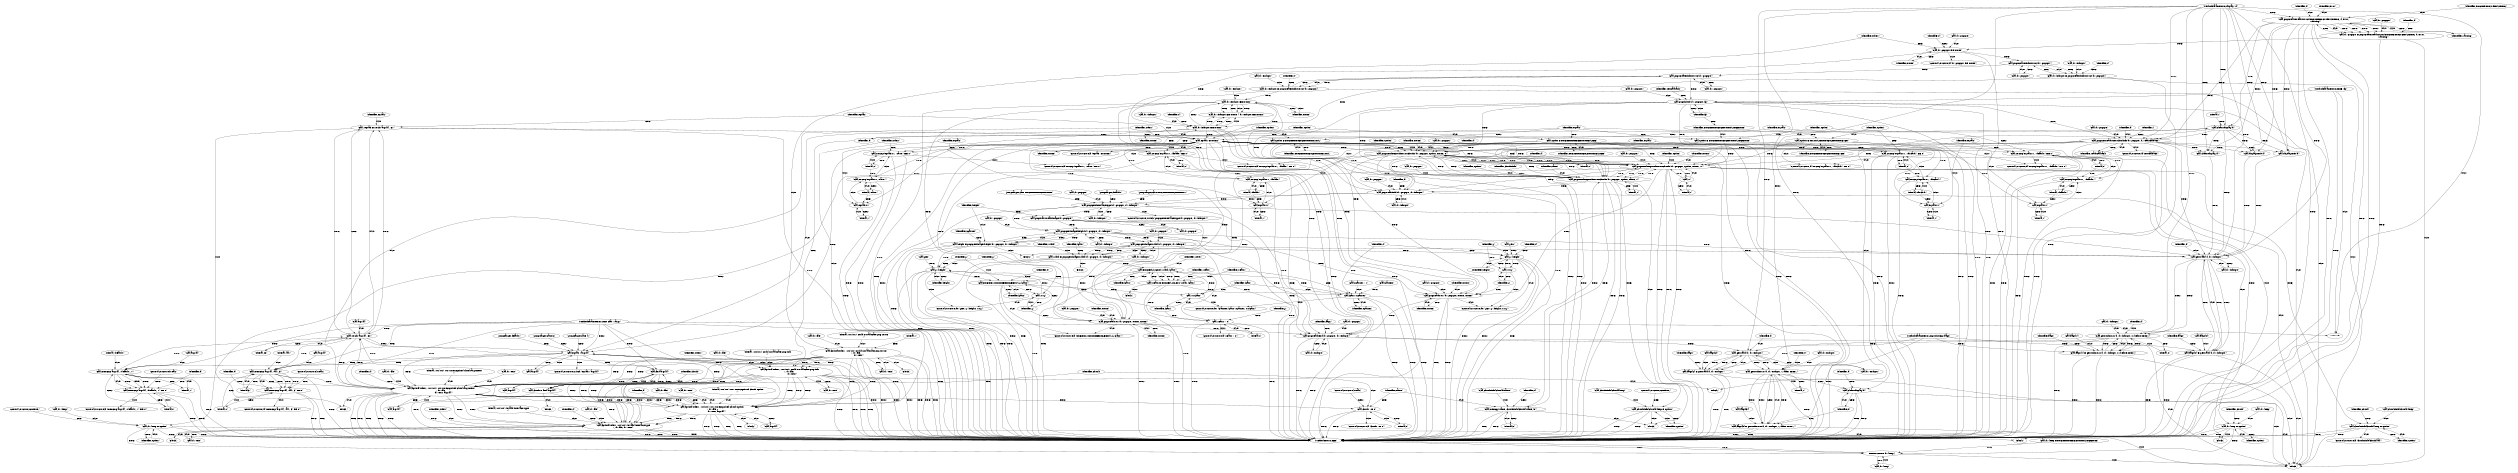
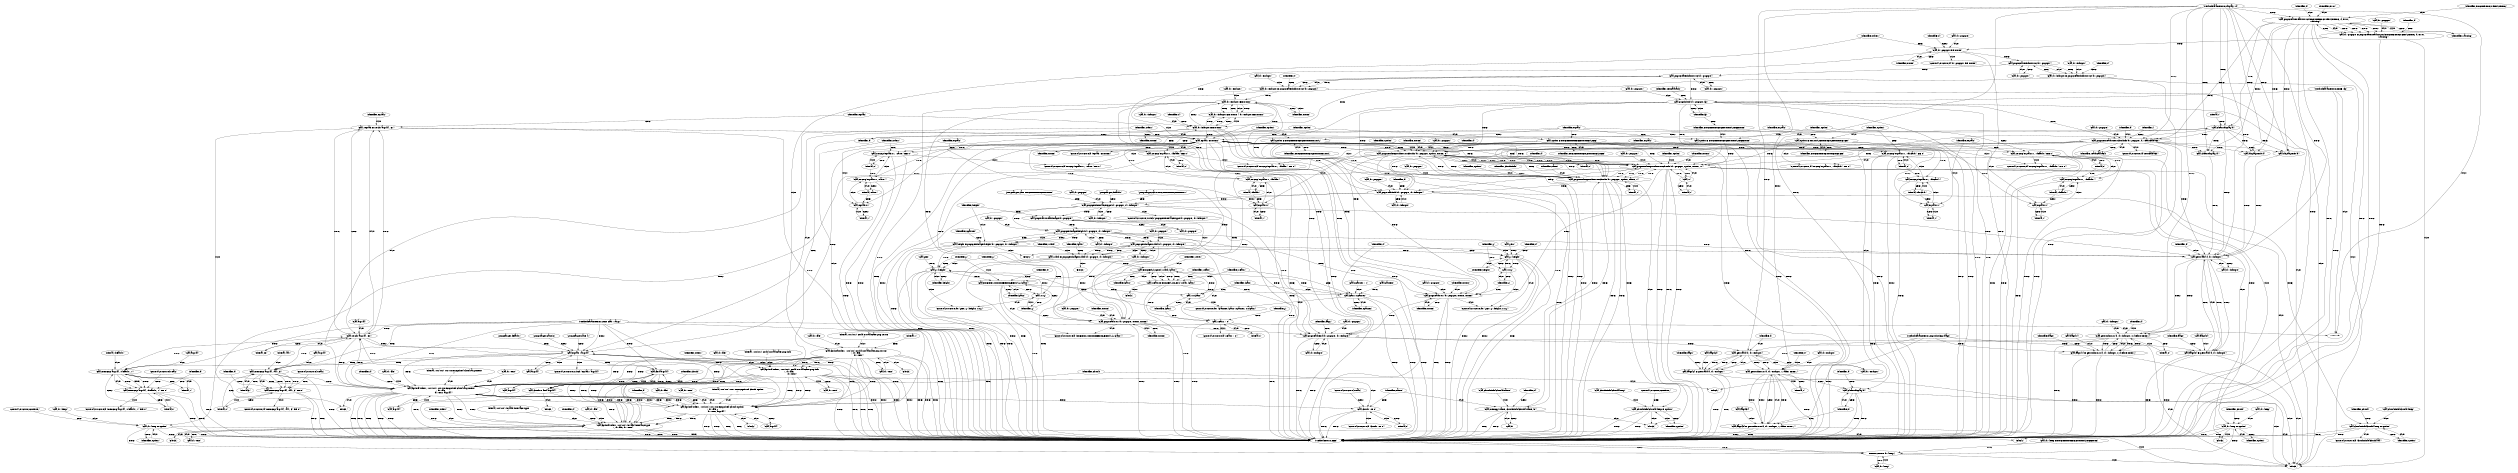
node "(Identifier,PNG_HANDLE_CHUNK_NEVER)": label "(Identifier,PNG_HANDLE_CHUNK_NEVER)" -> "(Identifier,PNG_HANDLE_NONE_NEVER)"
edge "(Call,png_read_info(d->png_ptr, d->info_ptr))" -> "(MethodReturn,RET)": added, label "DDG:"
node "(Literal,5)": label "(Literal,5)" -> "(Call,5)"
